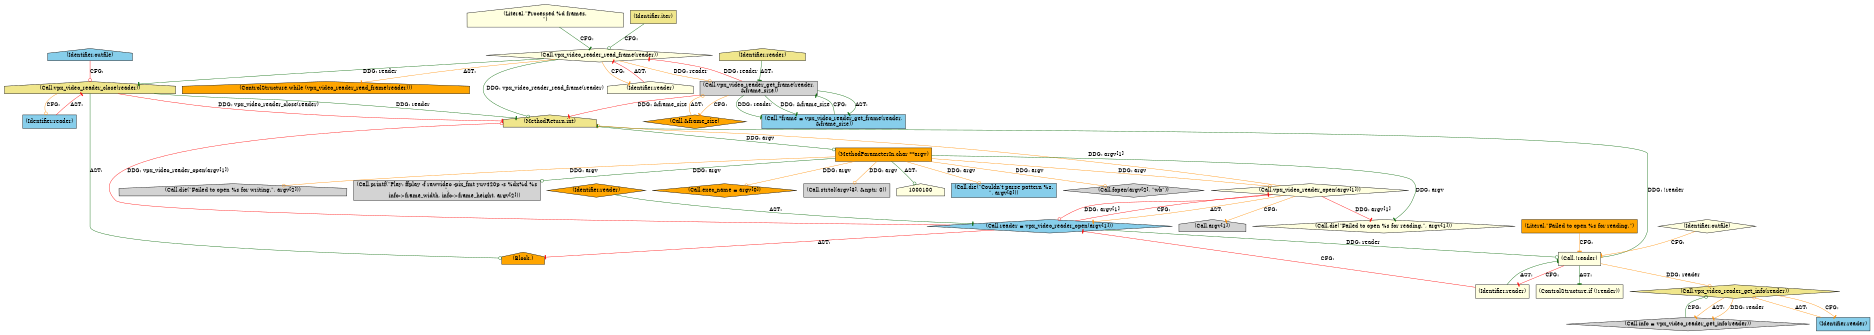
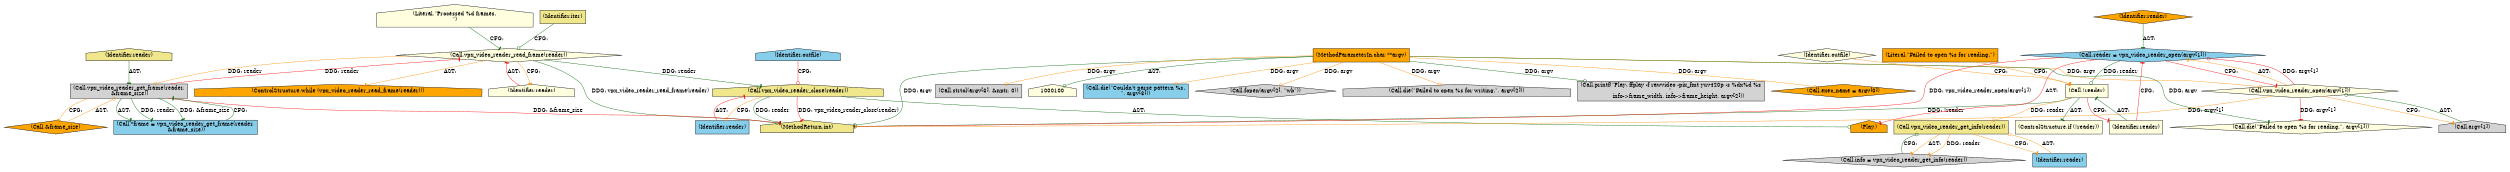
edge "(Call,argv[1])" -> "(Call,vpx_video_reader_open(argv[1]))": added, label "AST:"
edge "(MethodReturn,int)" -> "(MethodParameterIn,char **argv)": reversed
node "(Block,)": label "(Block,)" -> "(Play,)"
node "(Call,vpx_video_reader_get_info(reader))": shape diamond -> box
